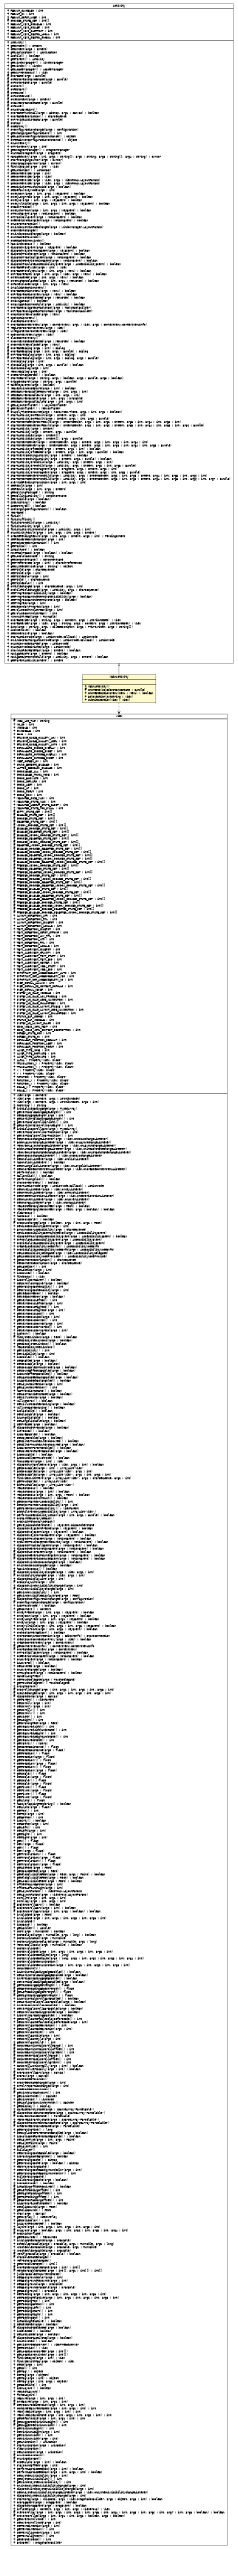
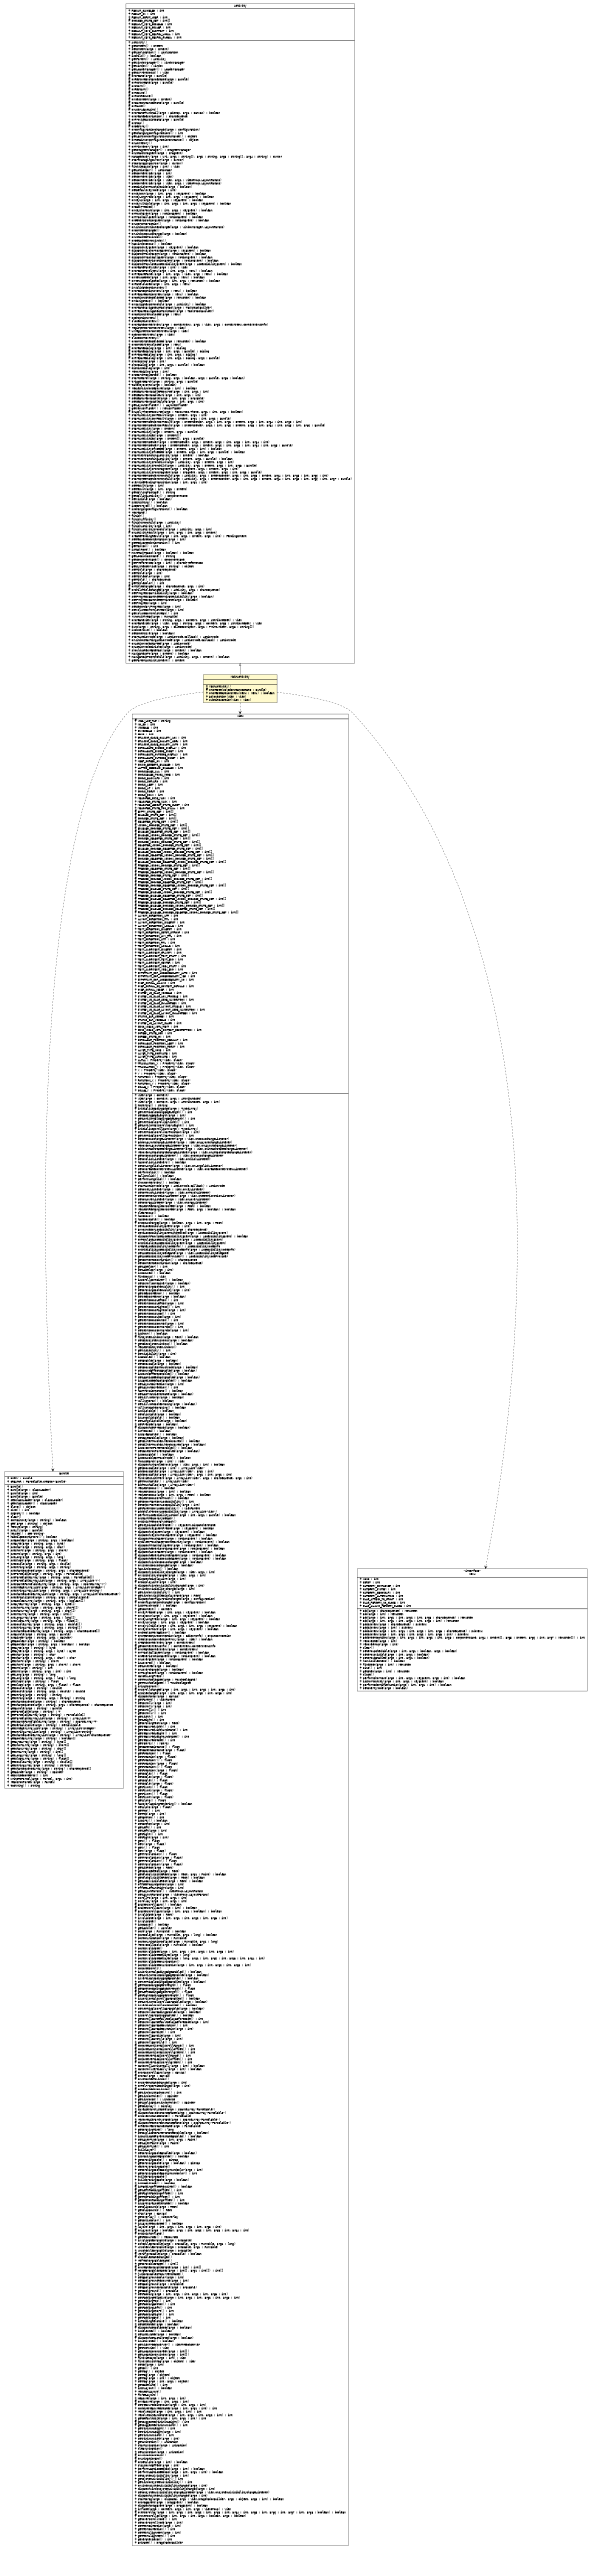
node "MainActivity": text "+ askQuestion(putString : View)" -> "+ askQuestion(view : View)"
node "Bundle": added
node "Menu": added
